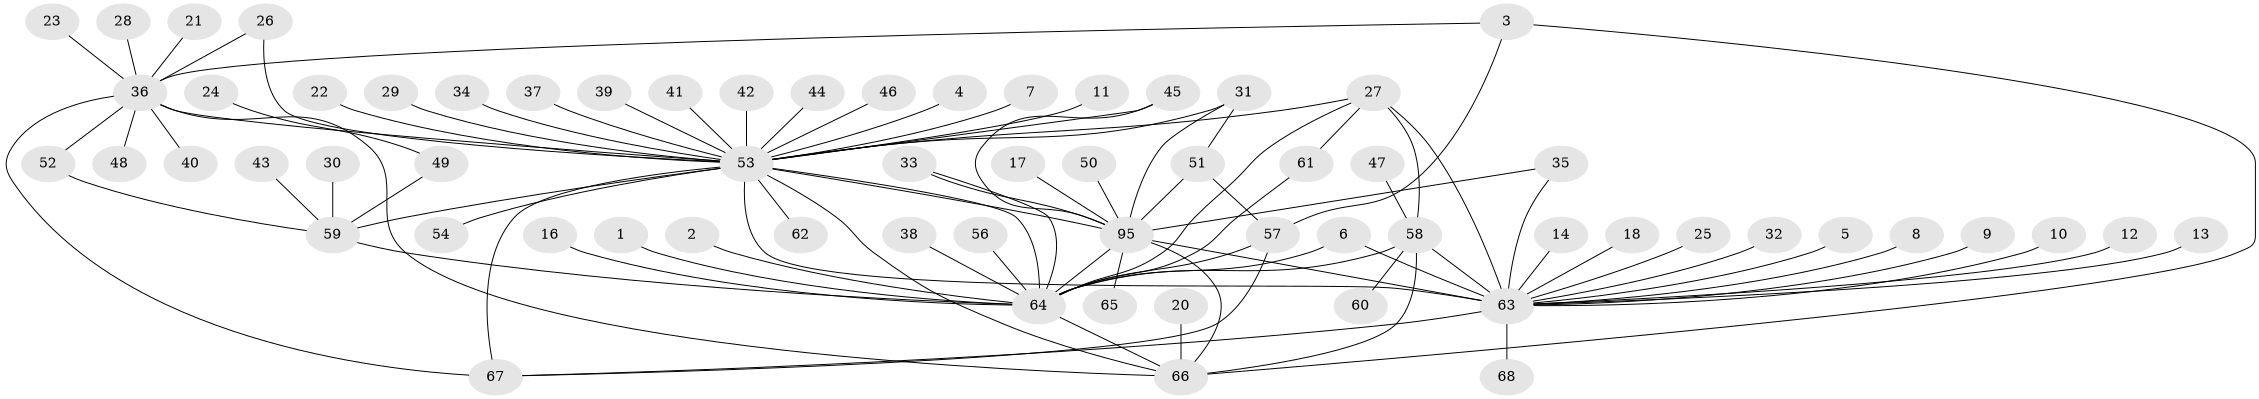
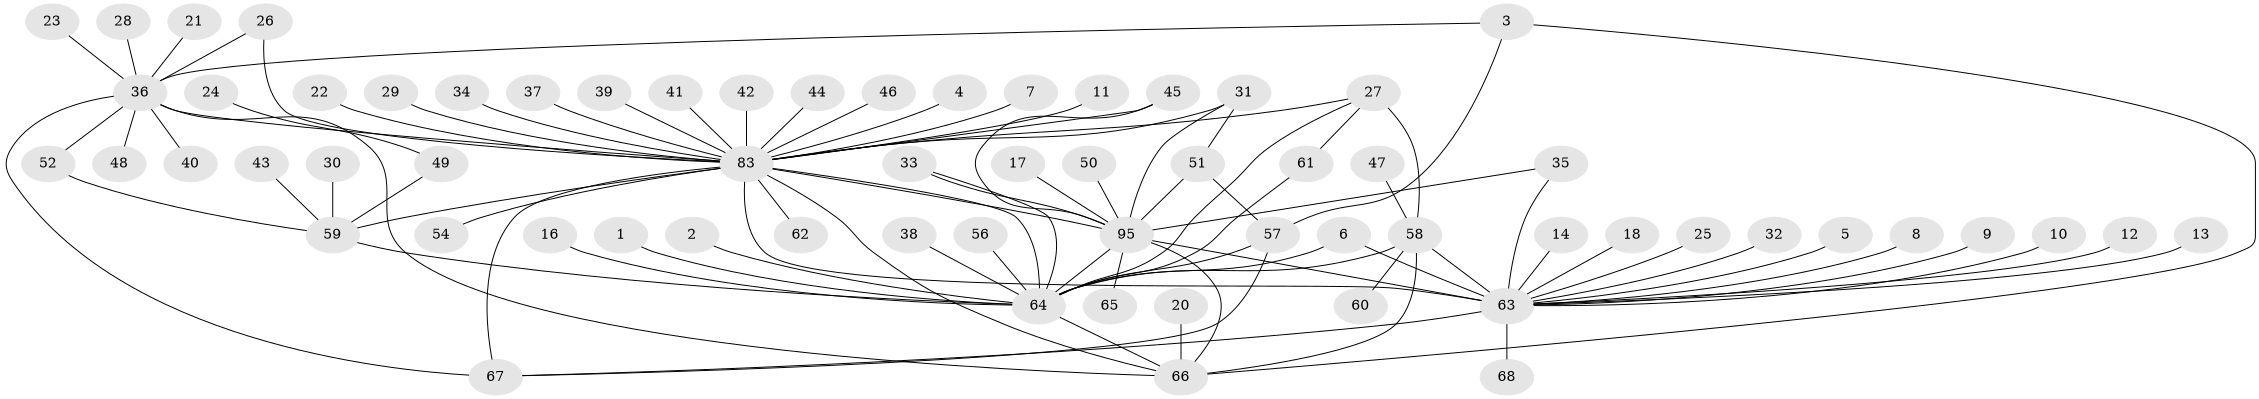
node "53": label "53" -> "83"
edge "27" -- "63": removed
